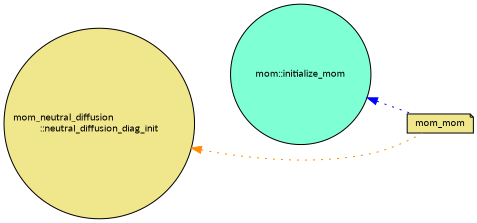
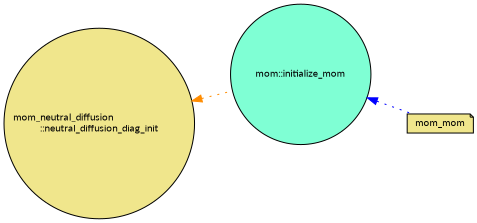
edge "mom_mom" -> "mom_neutral_diffusion ::neutral_diffusion_diag_init": now "mom::initialize_mom" -> "mom_neutral_diffusion ::neutral_diffusion_diag_init"
